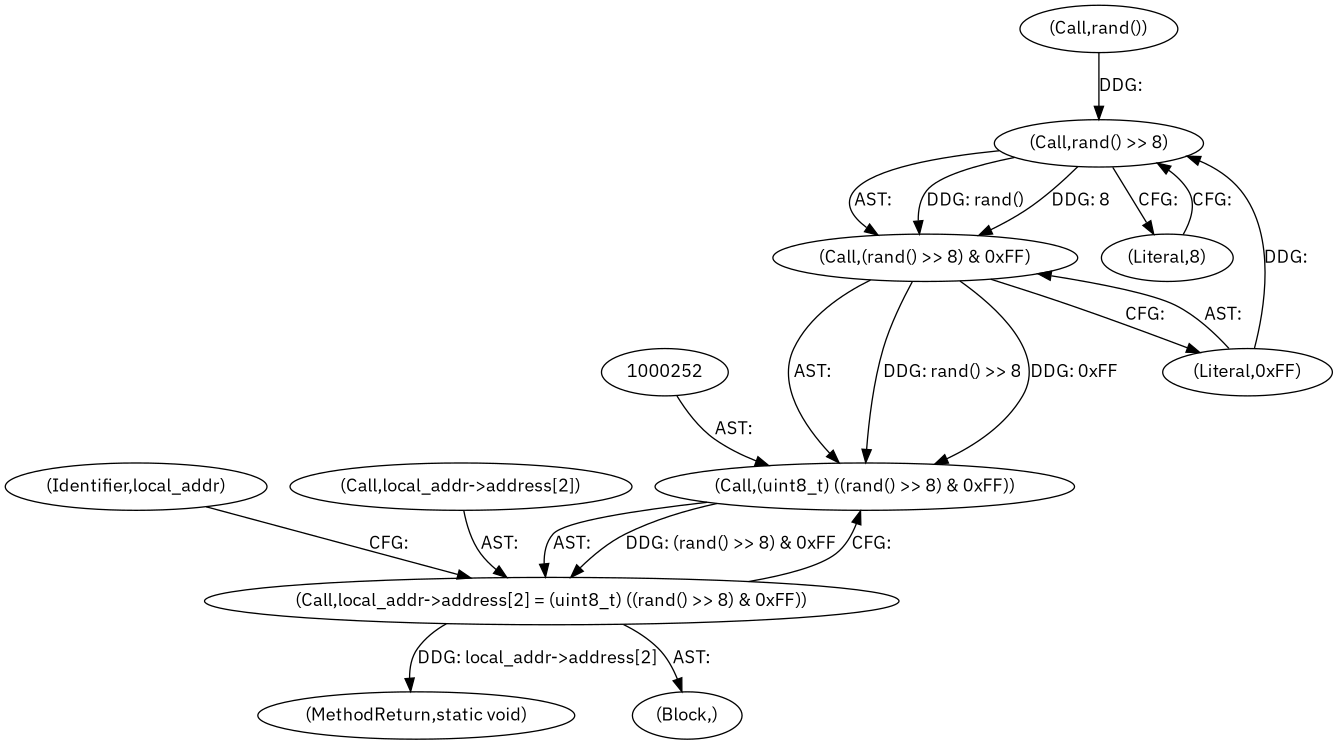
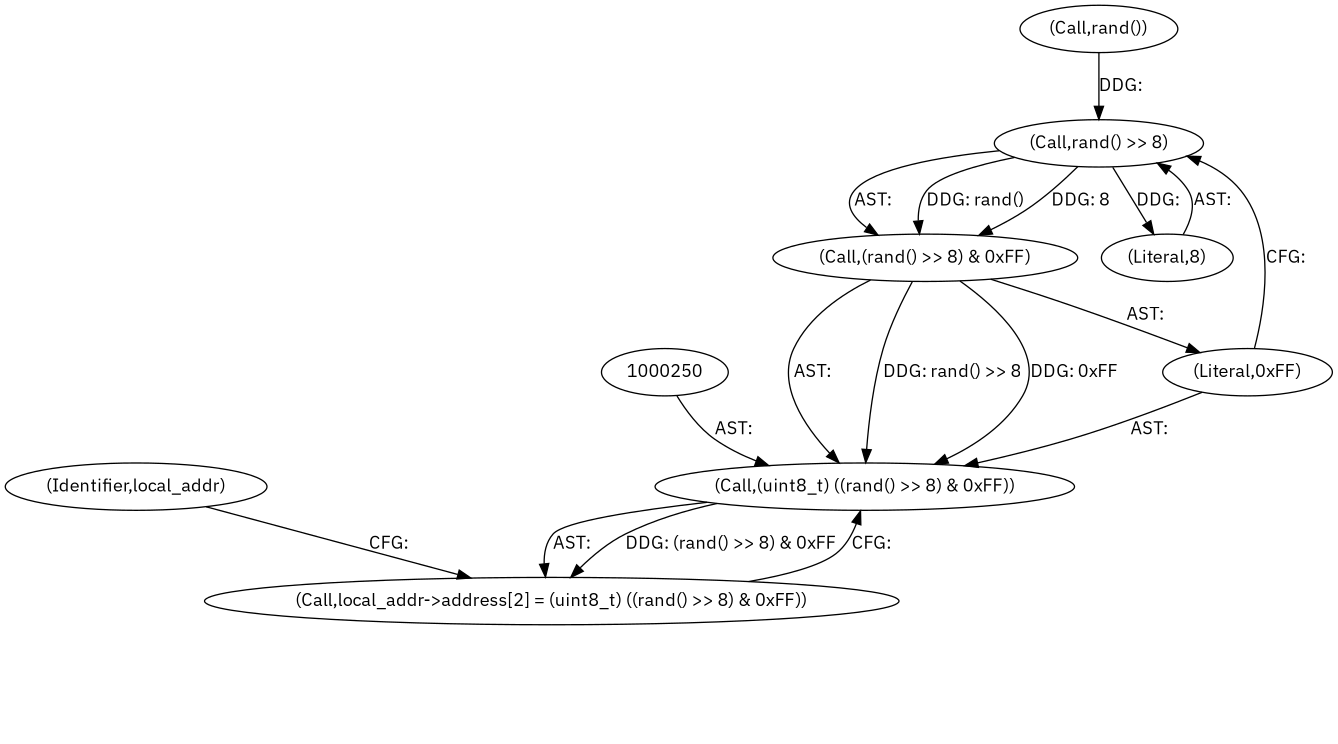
edge "(Call,rand() >> 8)" -> "(Literal,8)": label "CFG: " -> "DDG: "
edge "(Literal,8)" -> "(Call,rand() >> 8)": label "CFG: " -> "AST: "
edge "(Literal,0xFF)" -> "(Call,rand() >> 8)": label "DDG: " -> "CFG: "
edge "(Literal,0xFF)" -> "(Call,(rand() >> 8) & 0xFF)": now "(Literal,0xFF)" -> "(Call,(uint8_t) ((rand() >> 8) & 0xFF))"
edge "(Call,(rand() >> 8) & 0xFF)" -> "(Literal,0xFF)": label "CFG: " -> "AST: "
node "1000252": label "1000252" -> "1000250"
node "(Call,local_addr->address[2])": removed
node "(MethodReturn,static void)": removed
node "(Block,)": removed
